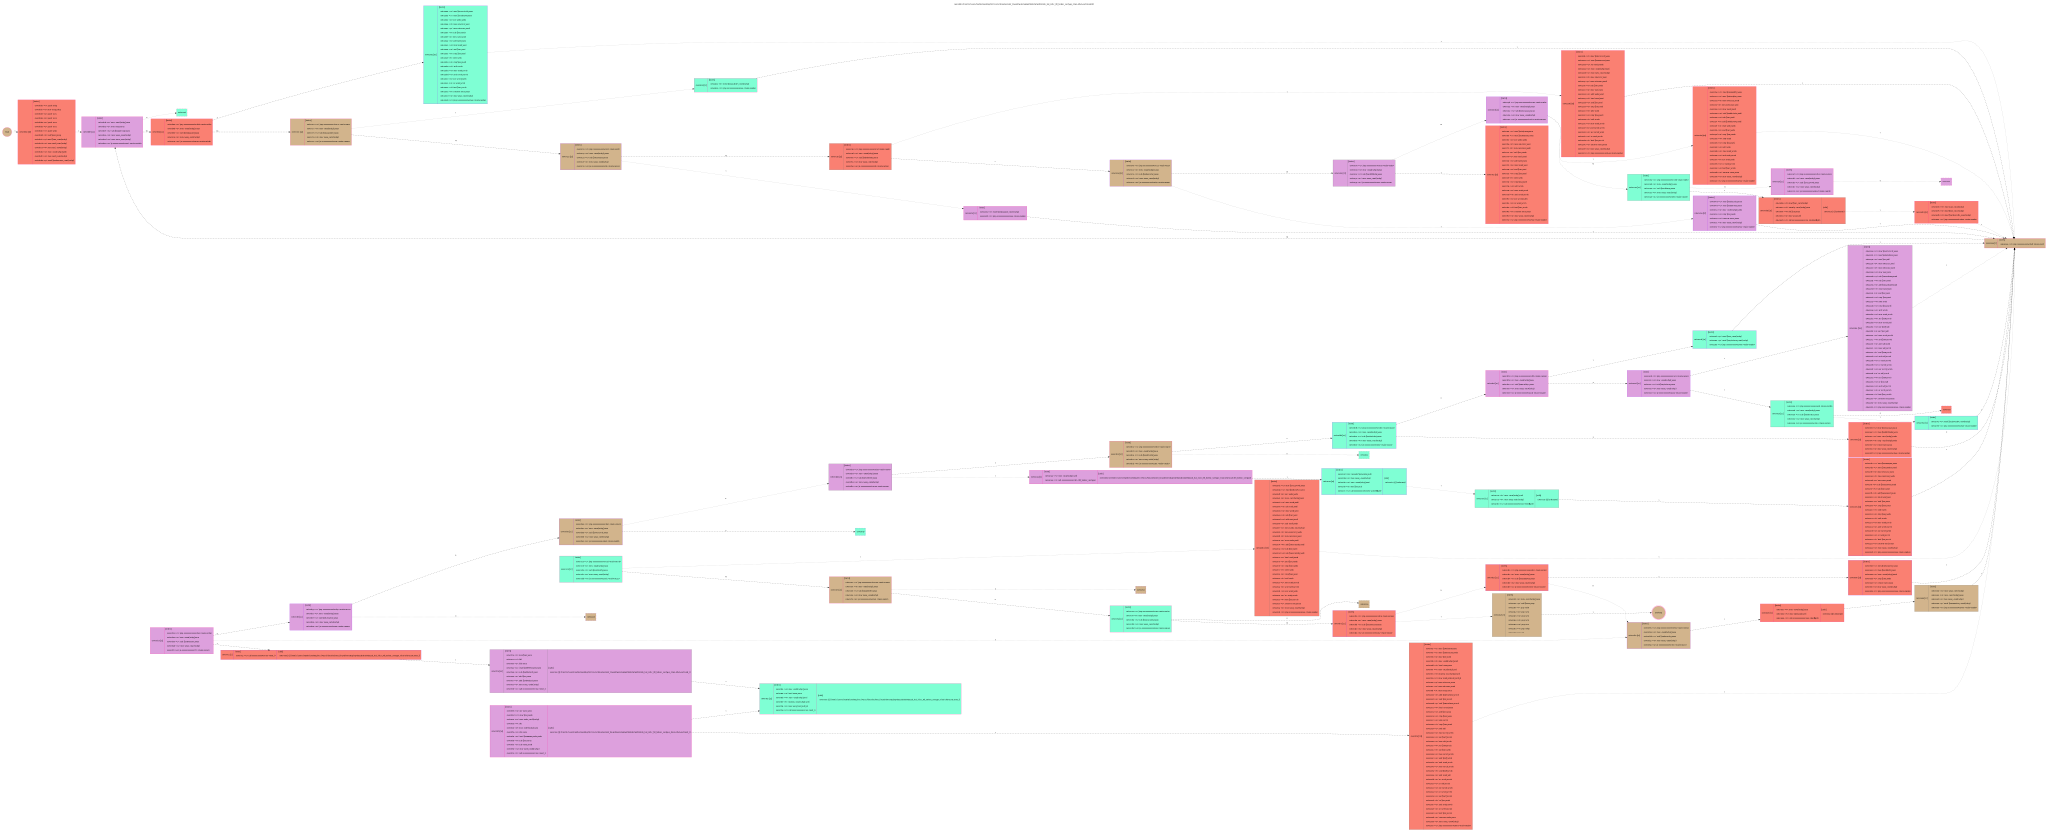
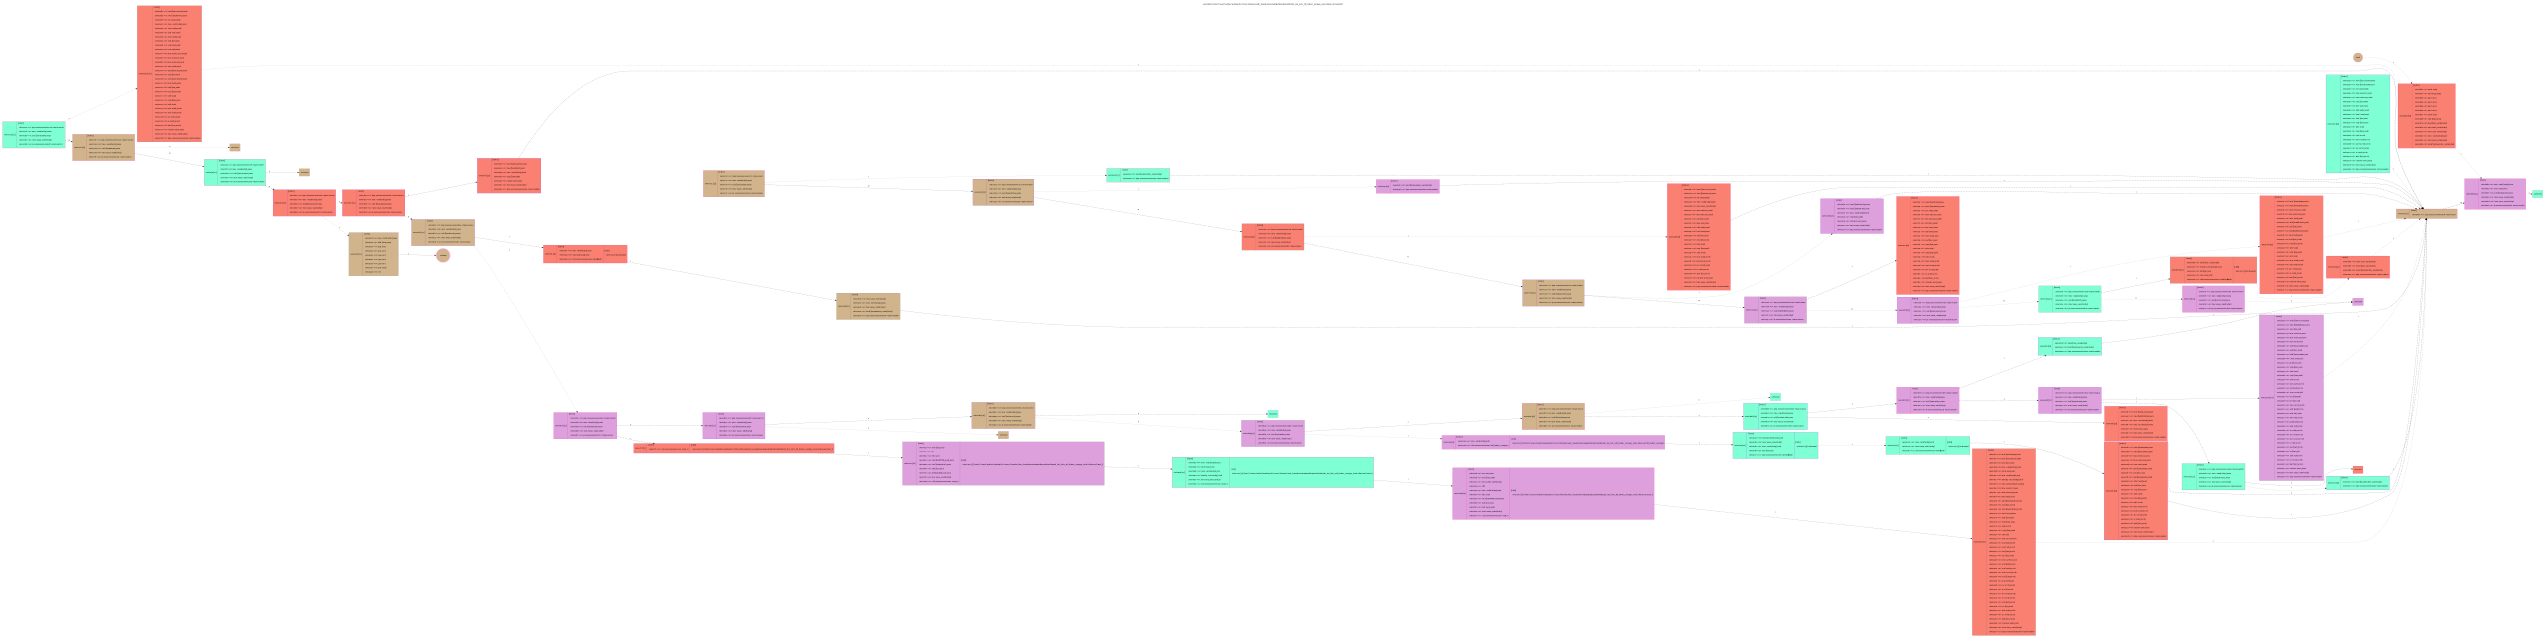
node "0x401bf6 [22]": removed
edge "0x40225b [19]" -> "0x40246e [5]": now "0x40225b [19]" -> "0x40240d"
edge "0x401d5e [25]" -> "0x401d45 [25]": reversed
edge "0x401f9b [46]" -> "0x401f82 [25]": reversed
